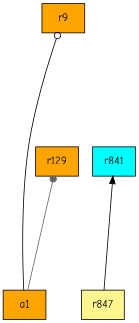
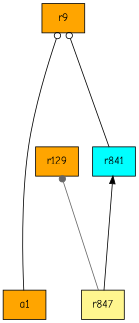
edge "r841" -> "r9": added
edge "a1" -> "r129": now "r847" -> "r129"
